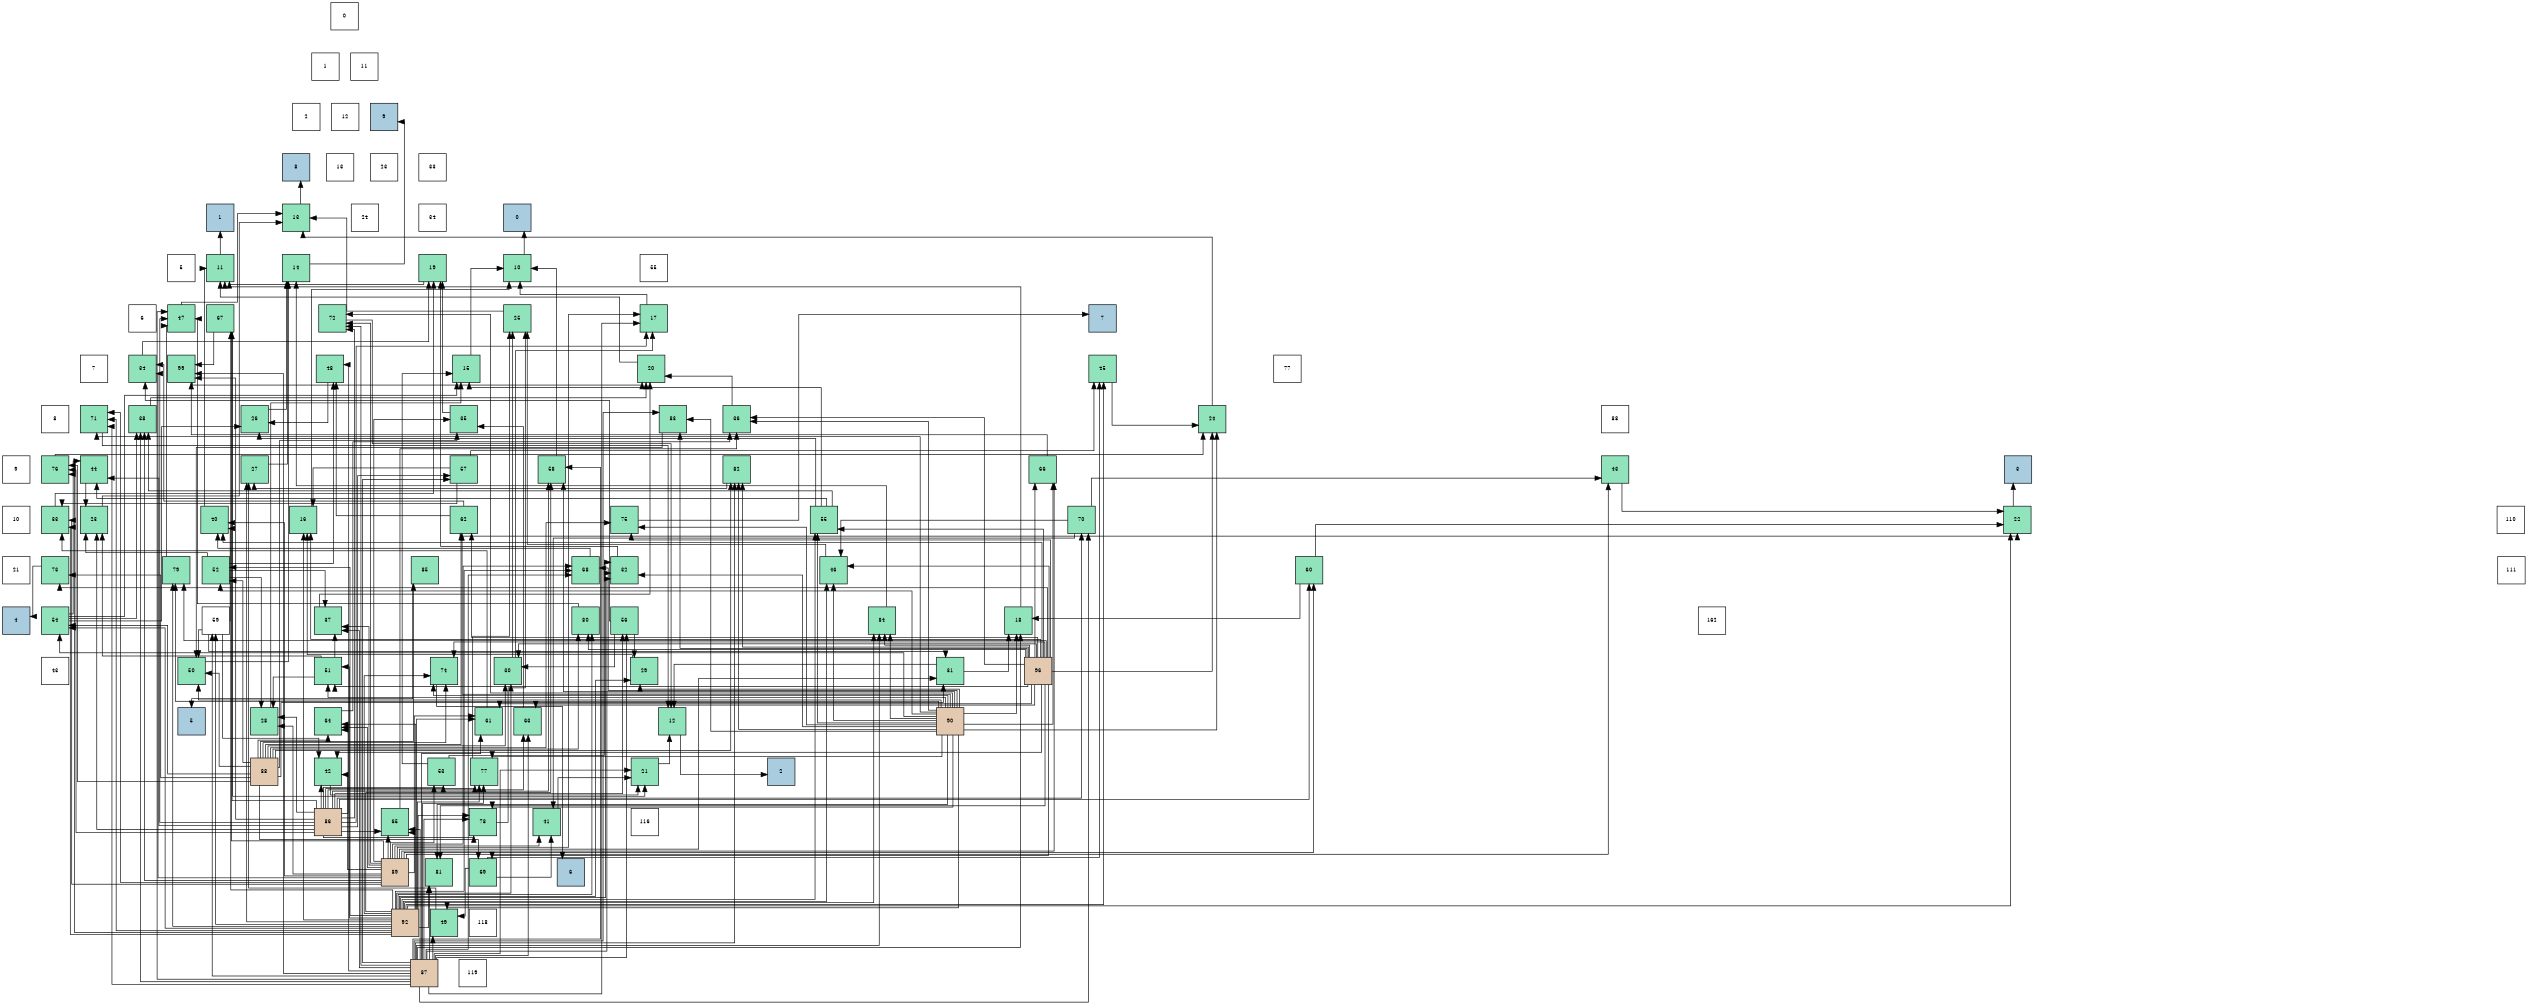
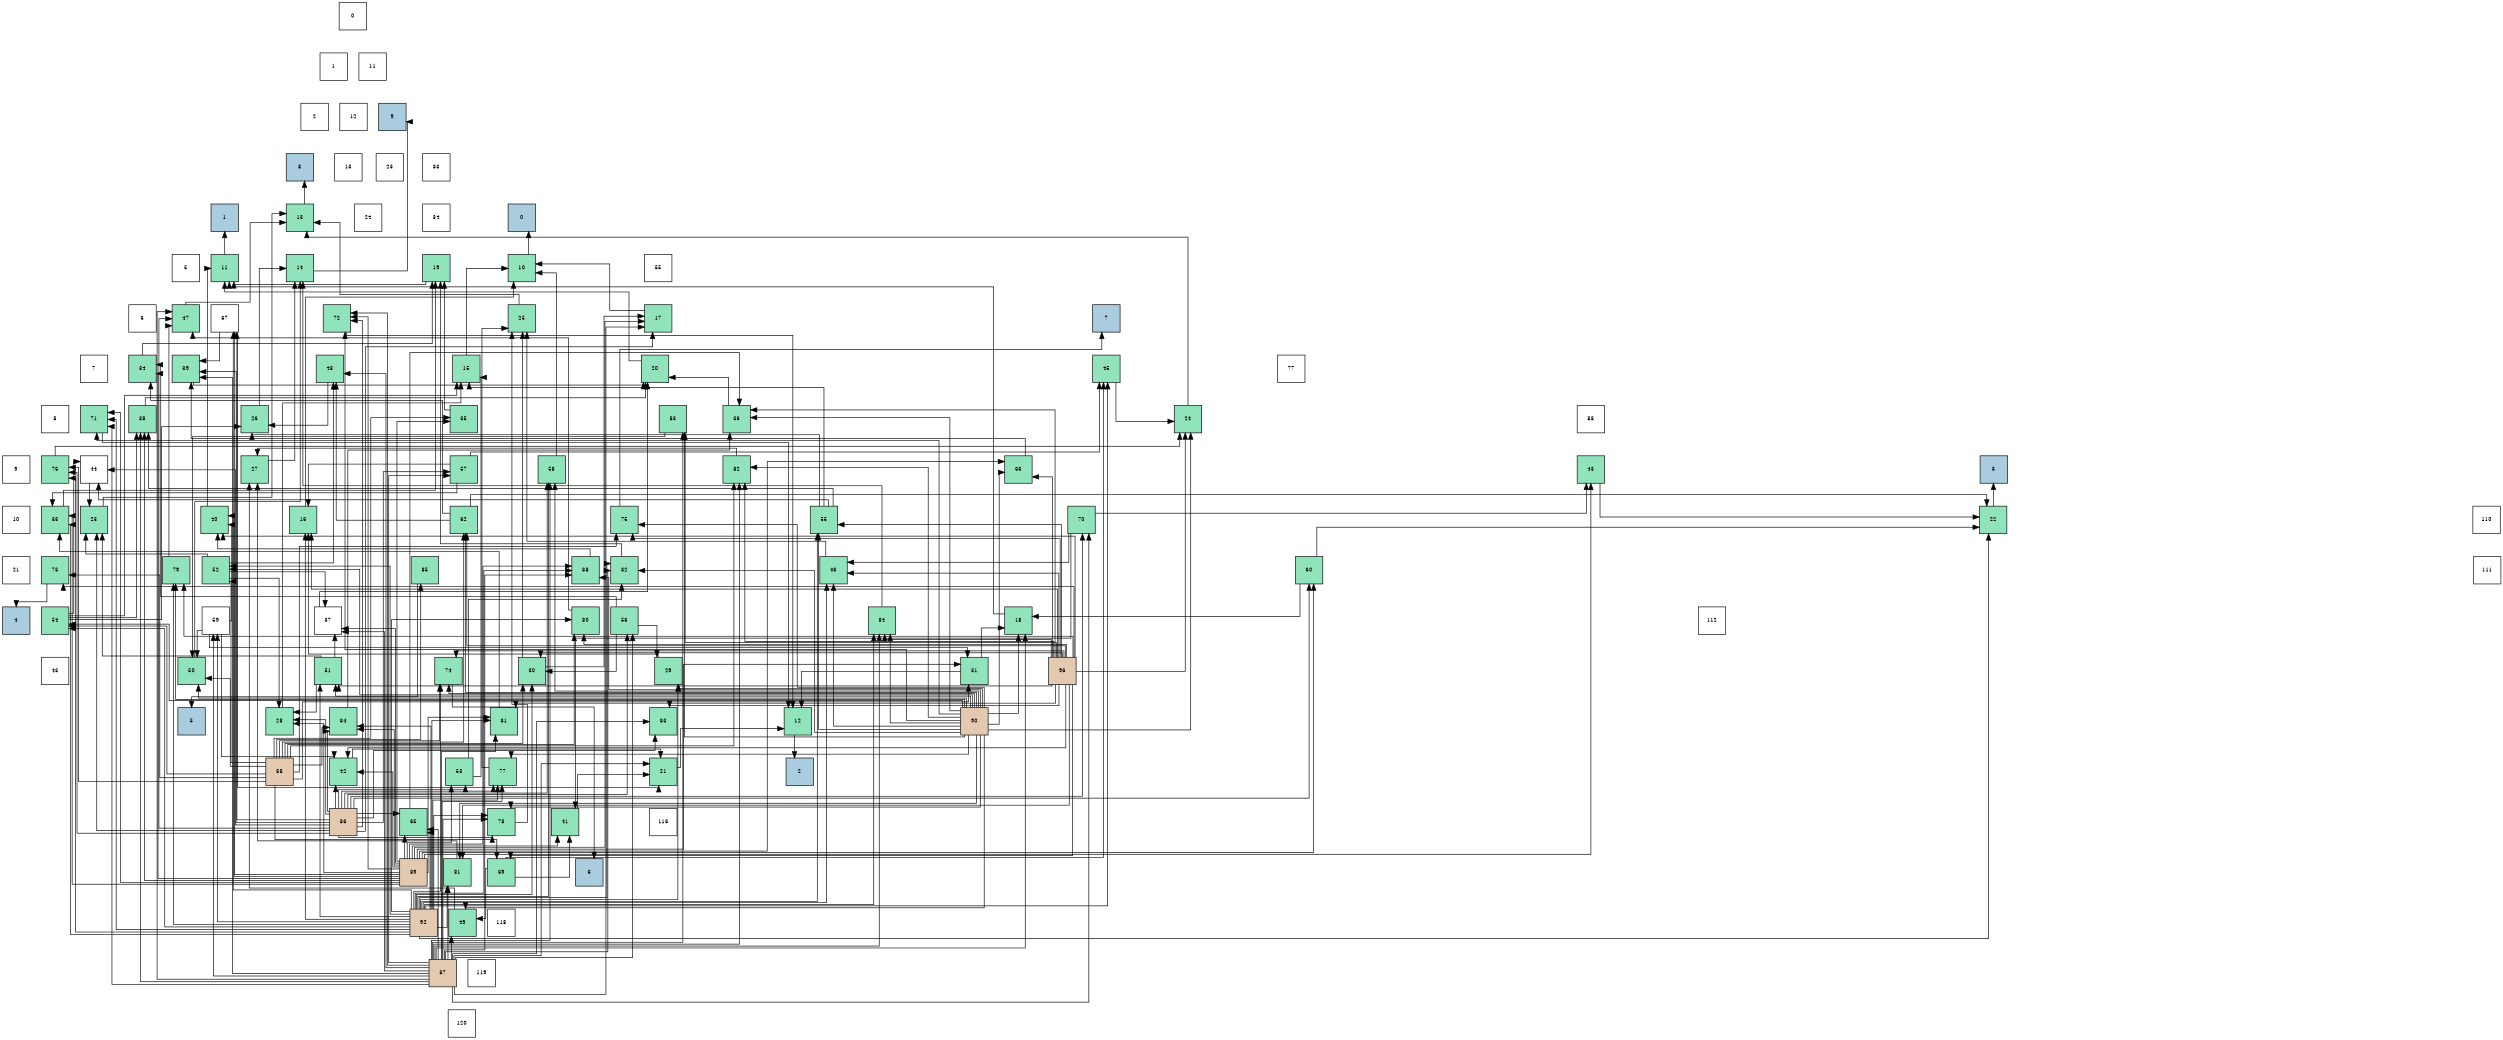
node "67": fillcolor #91e3bb -> #ffffff
node "99": label "99" -> "39"
node "44": fillcolor #91e3bb -> #ffffff
edge "63" -> "35": removed
node "37": fillcolor #91e3bb -> #ffffff
node "162": label "162" -> "112"
edge "92" -> "27": now "81" -> "27"
node "120": added
